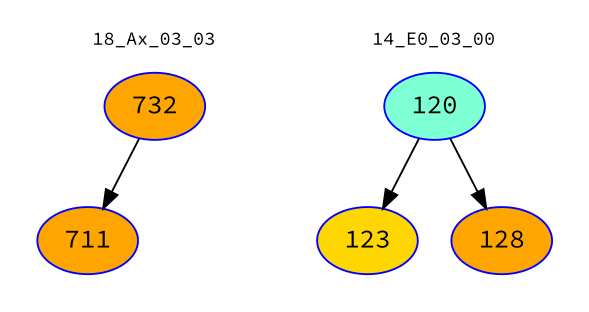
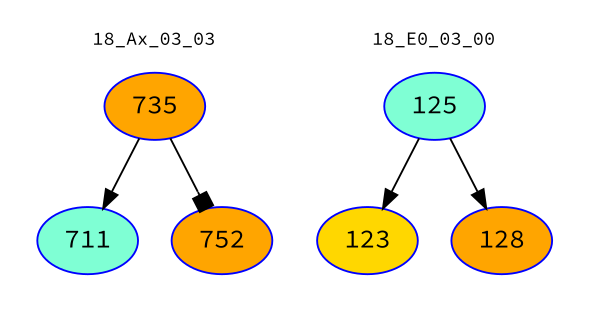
cluster "14_E0_03_00": label "14_E0_03_00" -> "18_E0_03_00"
node "732": label "732" -> "735"
node "120": label "120" -> "125"
node "711": fillcolor orange -> aquamarine
node "752": added
